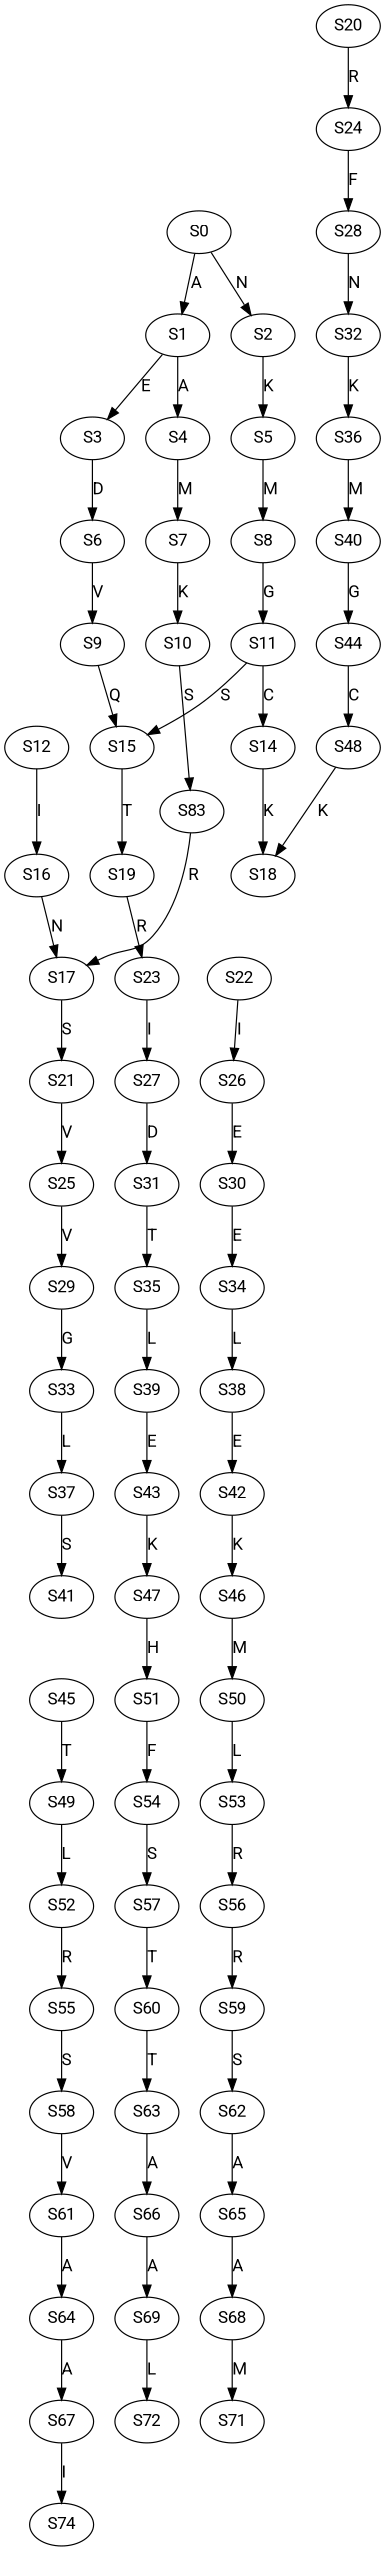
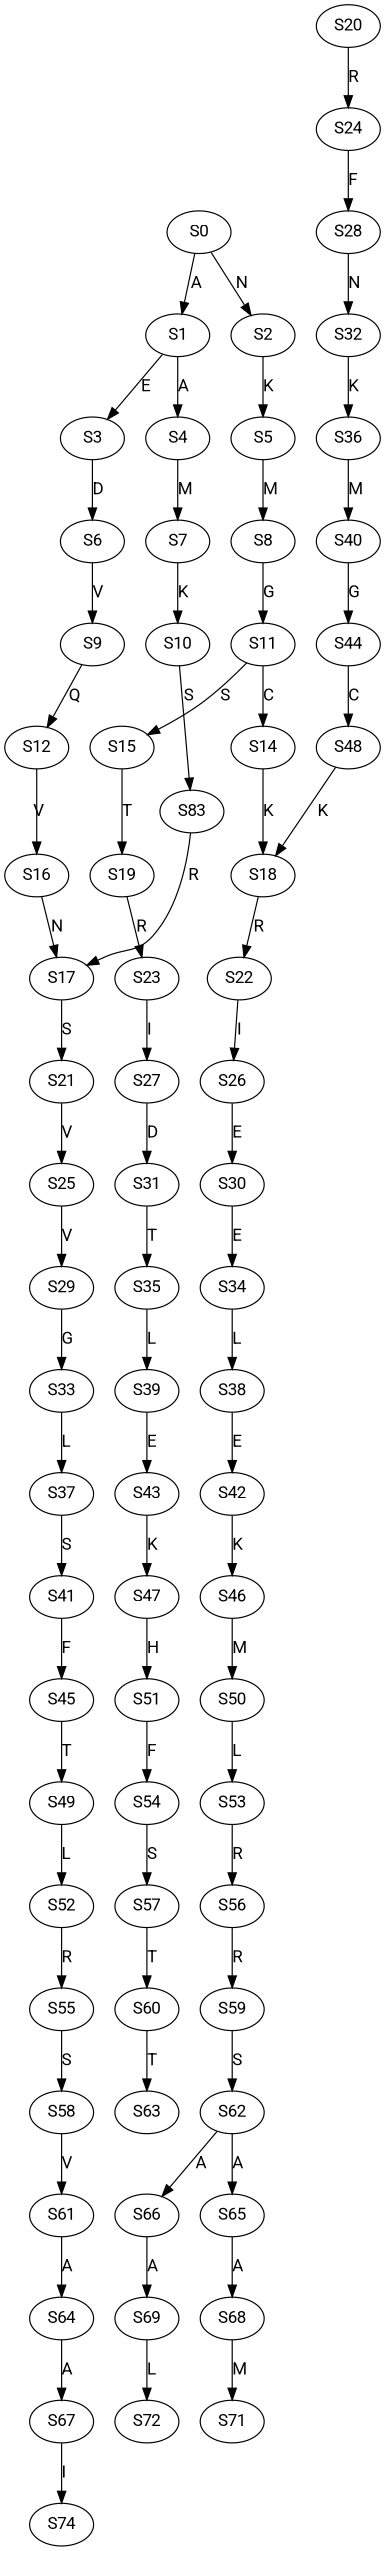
edge "S9" -> "S15": now "S9" -> "S12"
edge "S12" -> "S16": label "I" -> "V"
edge "S18" -> "S22": added, label "R"
edge "S41" -> "S45": added, label "F"
edge "S63" -> "S66": now "S62" -> "S66"
